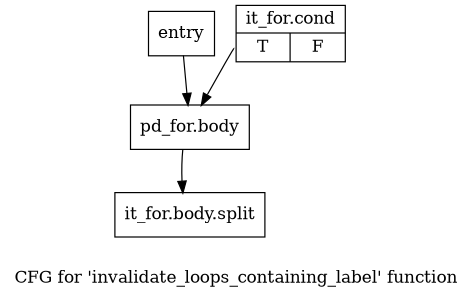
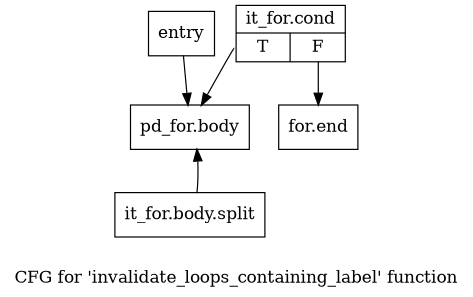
node "for.end": added
edge "pd_for.body" -> "it_for.body.split": reversed
